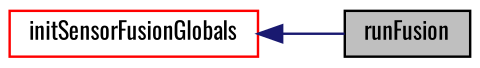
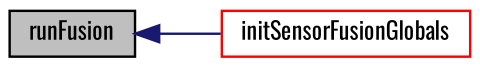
edge "runFusion" -> "initSensorFusionGlobals": reversed
